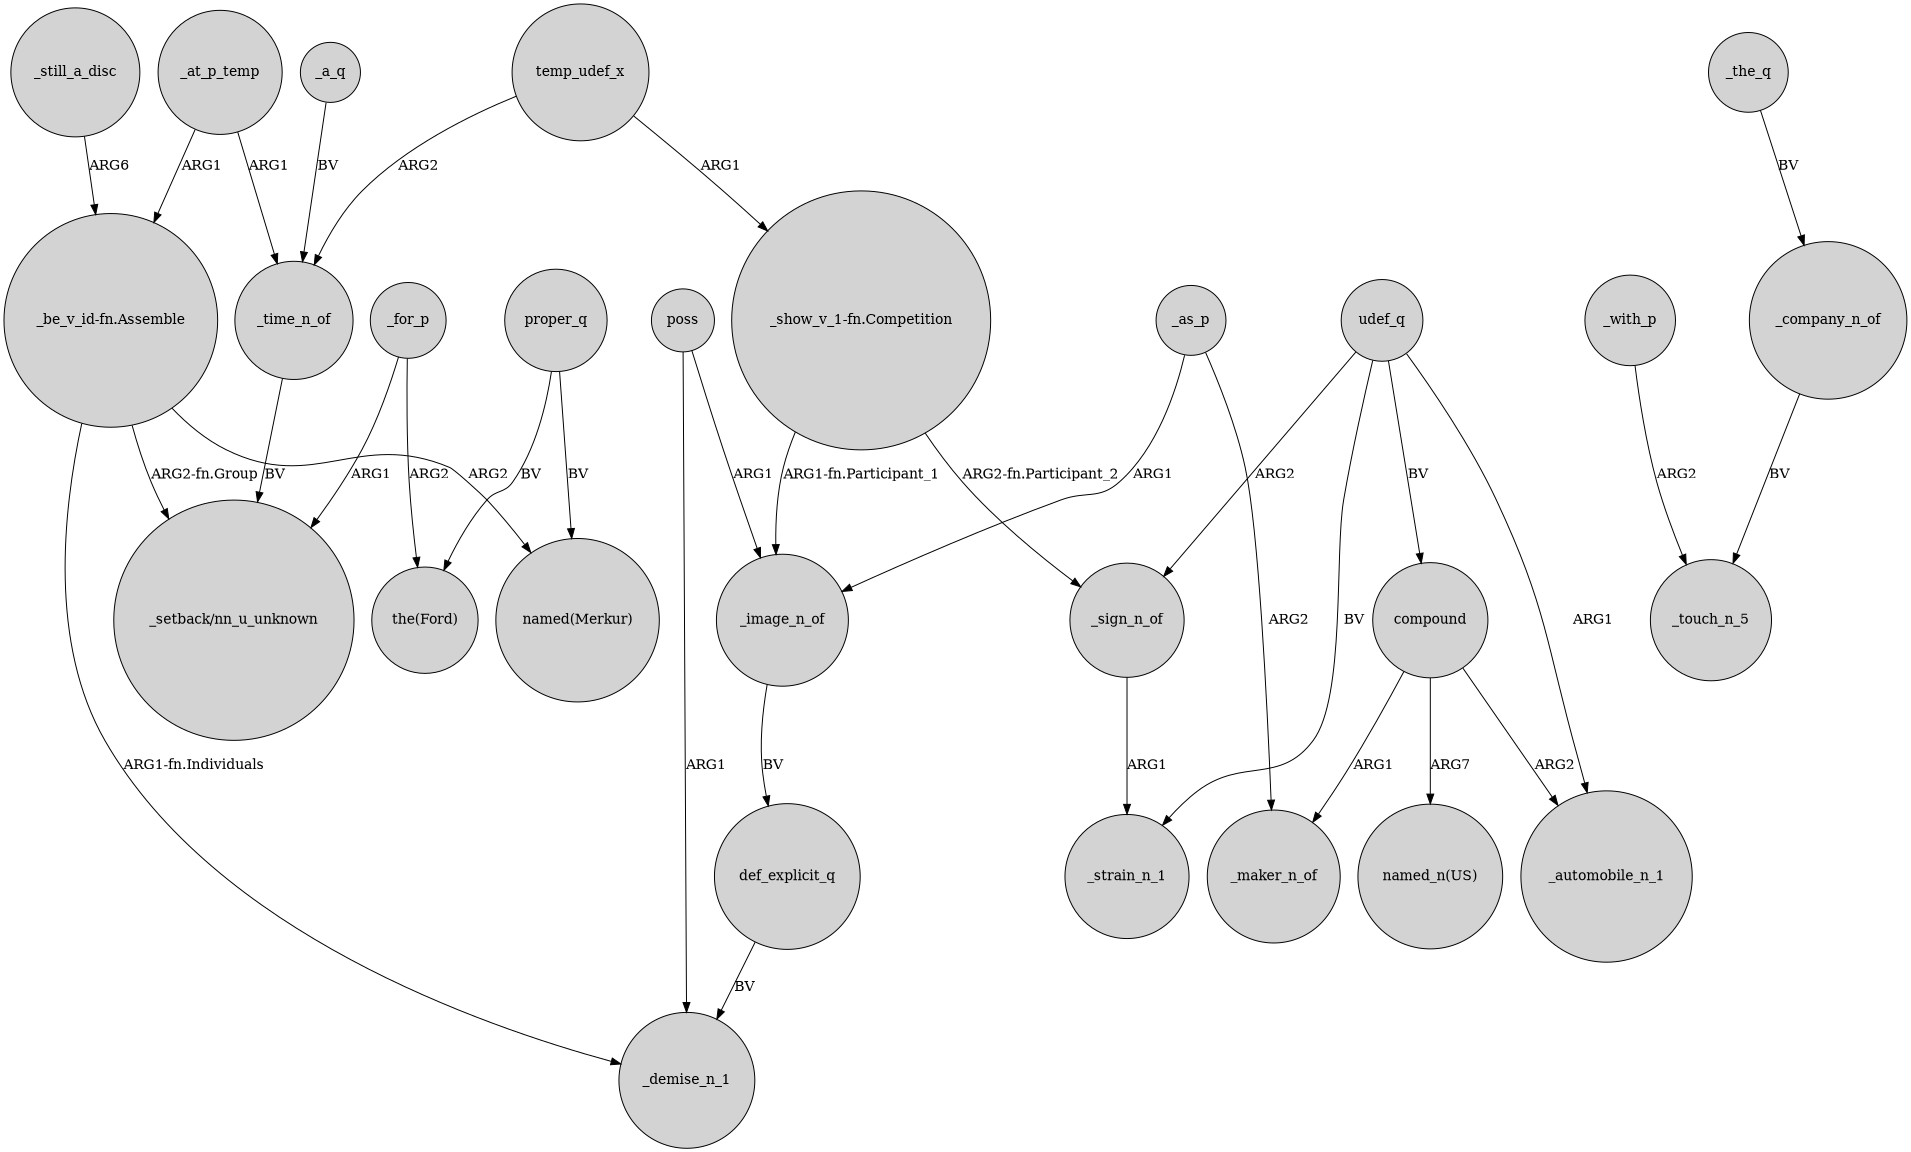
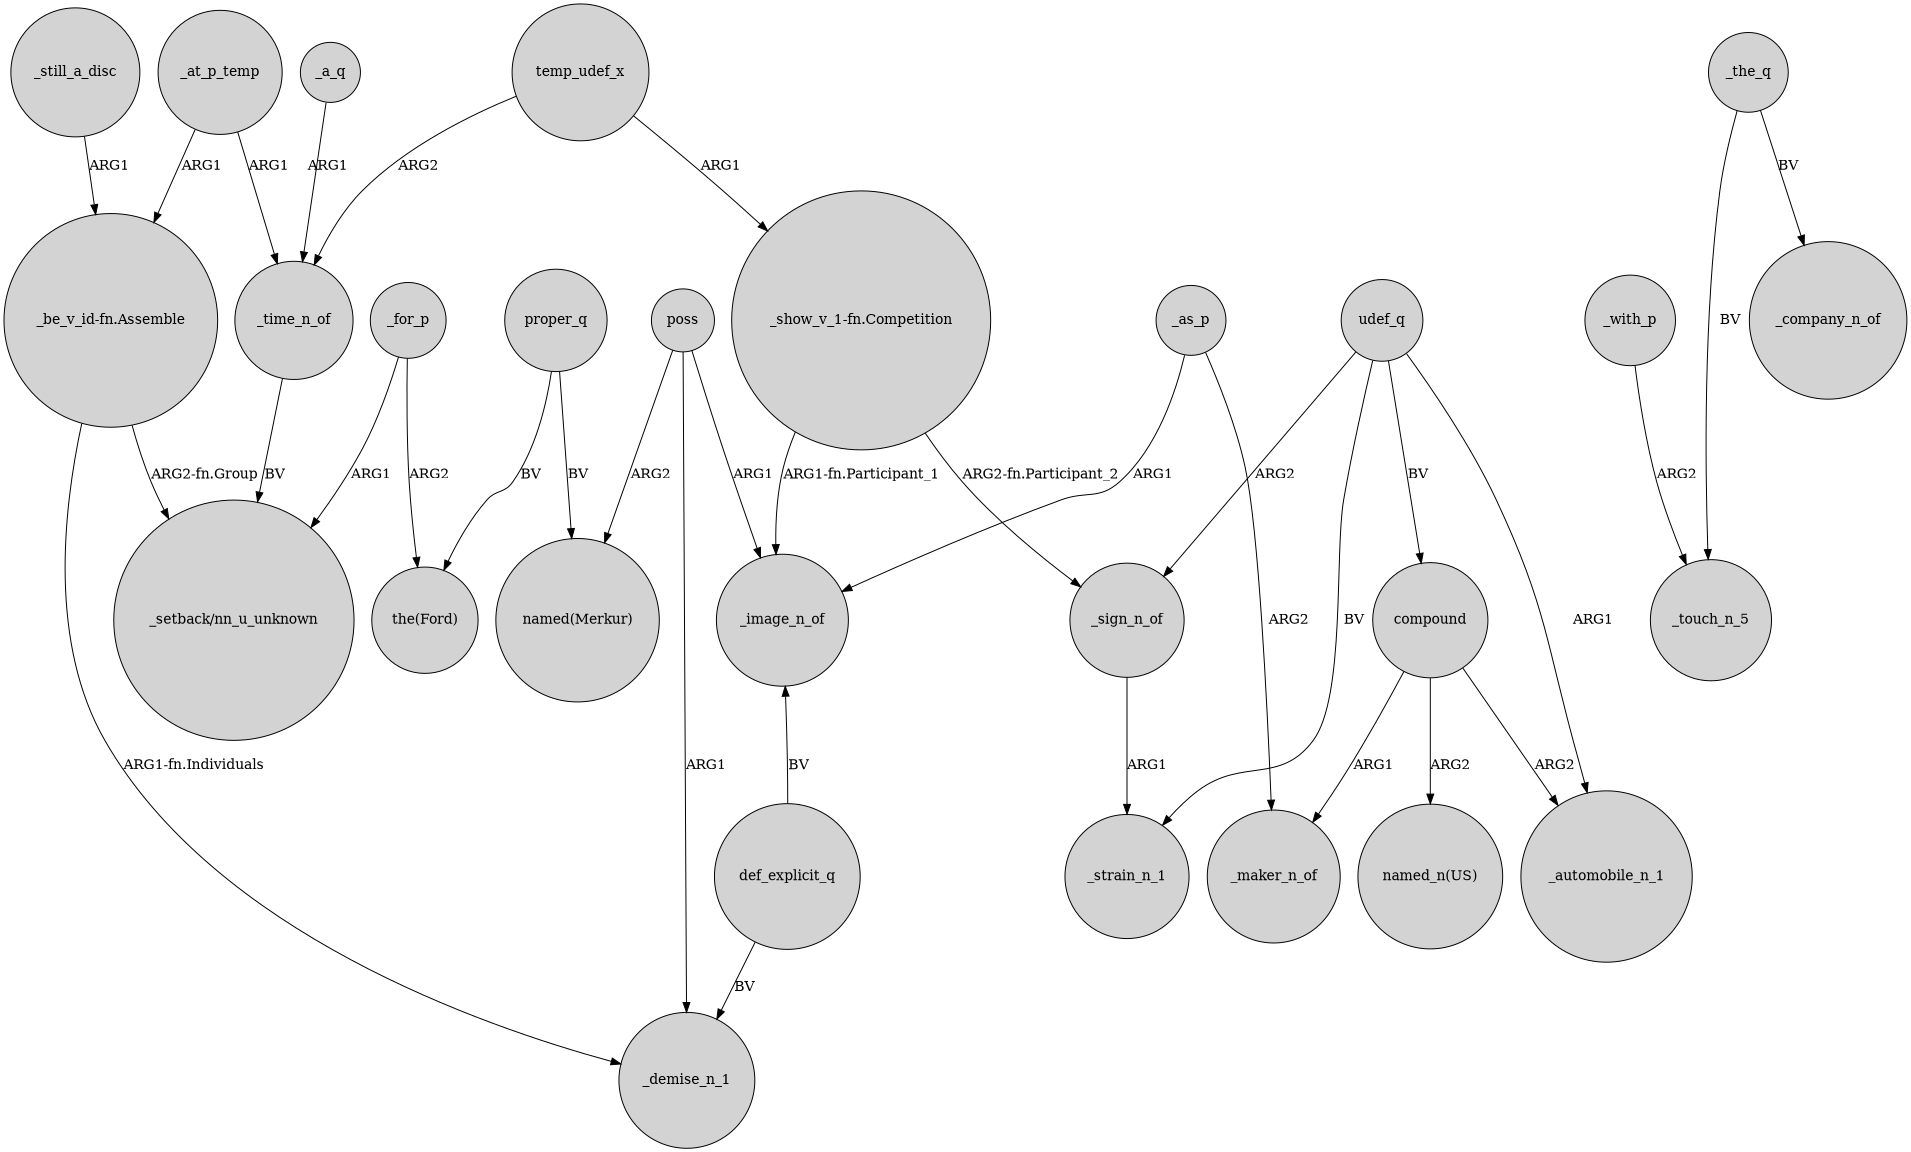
edge "_still_a_disc" -> "_be_v_id-fn.Assemble": label "ARG6" -> "ARG1"
edge "_a_q" -> "_time_n_of": label "BV" -> "ARG1"
edge "_be_v_id-fn.Assemble" -> "named(Merkur)": now "poss" -> "named(Merkur)"
edge "_company_n_of" -> "_touch_n_5": now "_the_q" -> "_touch_n_5"
edge "_image_n_of" -> "def_explicit_q": reversed
edge "compound" -> "named_n(US)": label "ARG7" -> "ARG2"
